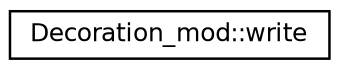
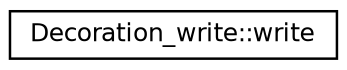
node "Decoration_mod::write": label "Decoration_mod::write" -> "Decoration_write::write"
